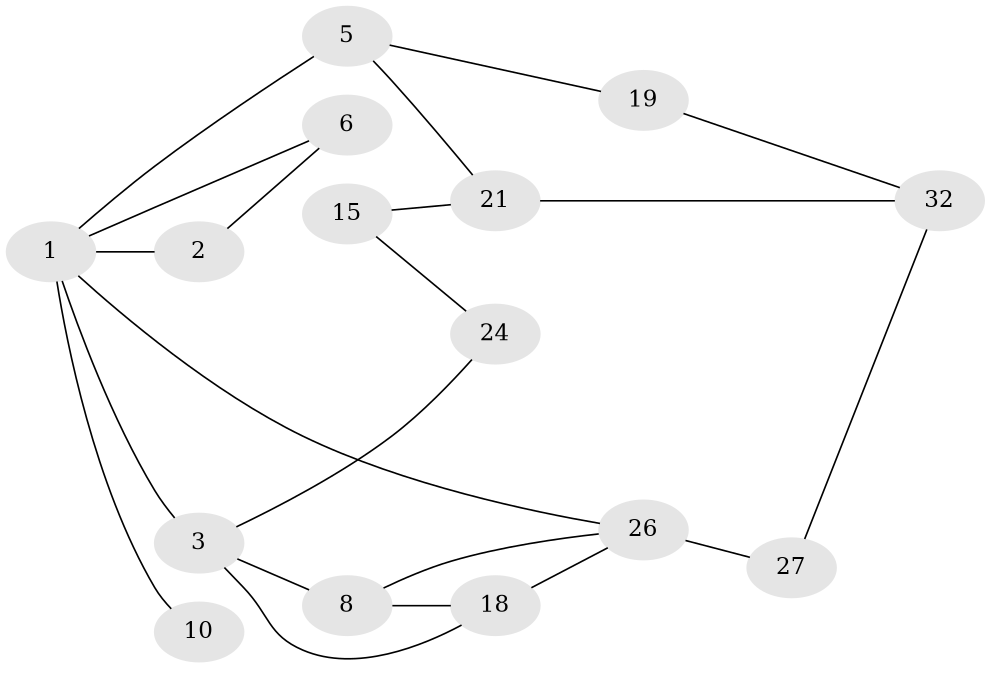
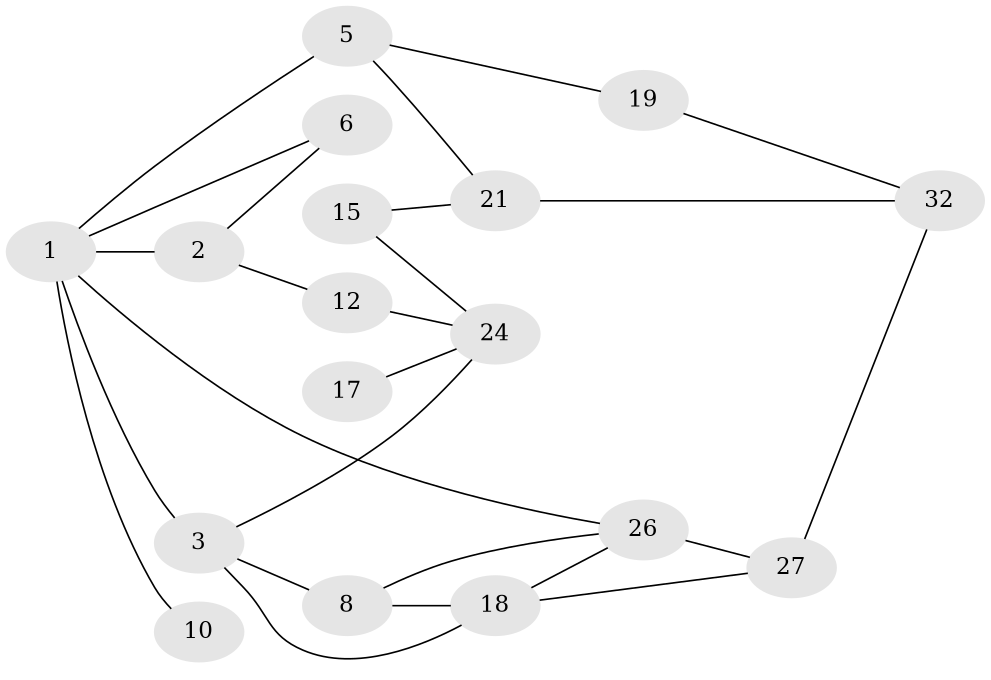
node "12": added
node "17": added
edge "27" -- "18": added
